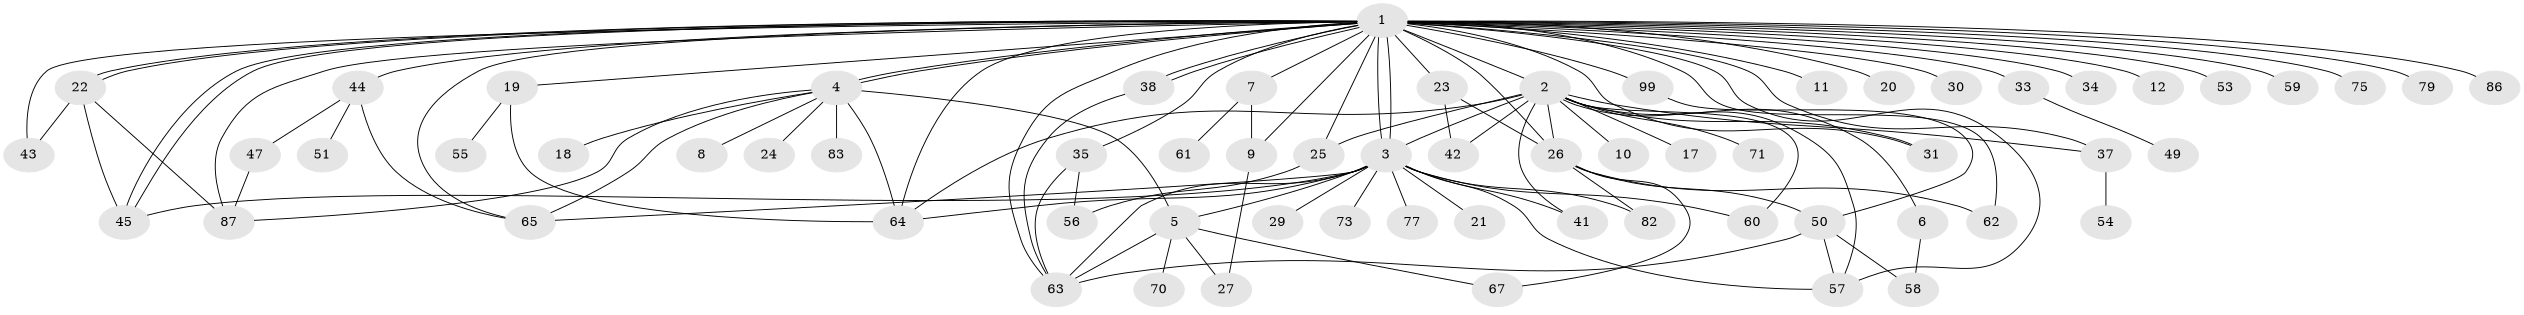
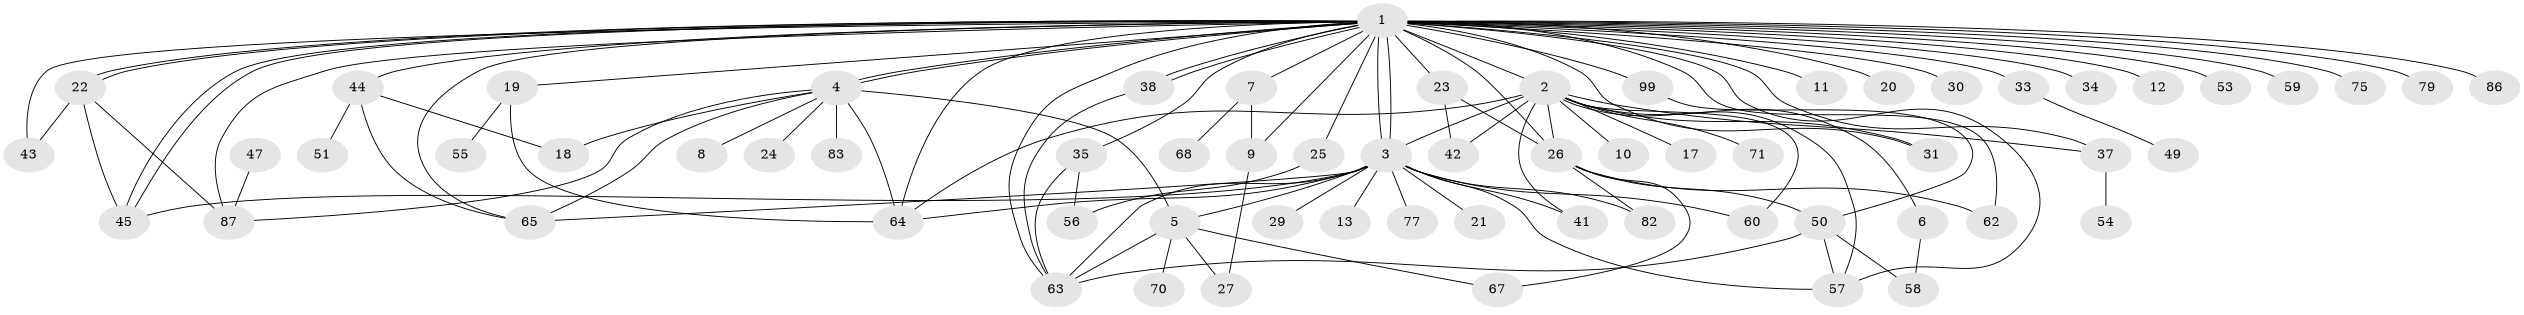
edge "2" -- "25": removed
edge "44" -- "47": now "44" -- "18"
node "61": label "61" -> "68"
node "73": label "73" -> "13"
